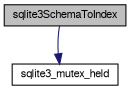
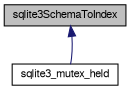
edge "sqlite3SchemaToIndex" -> "sqlite3_mutex_held": reversed
